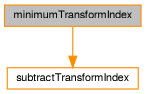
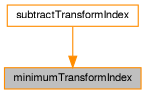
edge "minimumTransformIndex" -> "subtractTransformIndex": reversed
